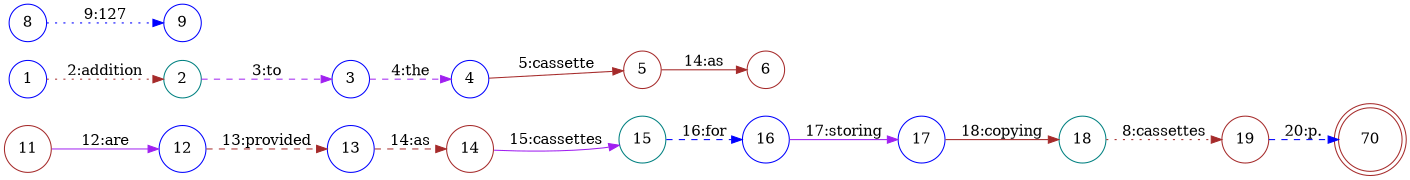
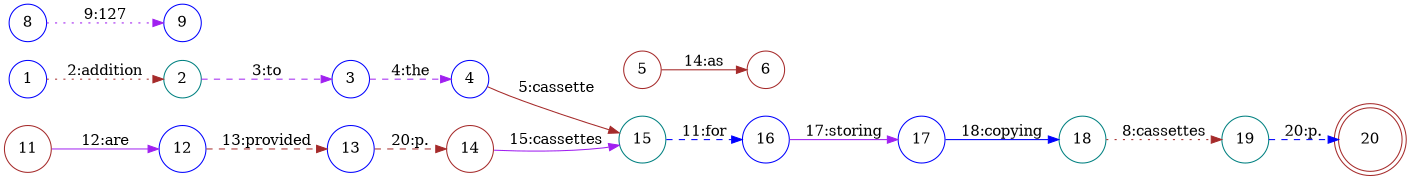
edge "8" -> "9": color blue -> purple
edge "4" -> "5": now "4" -> "15"
edge "15" -> "16": label "16:for" -> "11:for"
edge "17" -> "18": color brown -> blue
node "19": color brown -> teal
node "70": label "70" -> "20"
edge "13" -> "14": label "14:as" -> "20:p."
